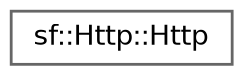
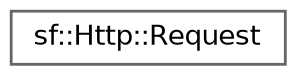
node "sf::Http::Http": label "sf::Http::Http" -> "sf::Http::Request"
